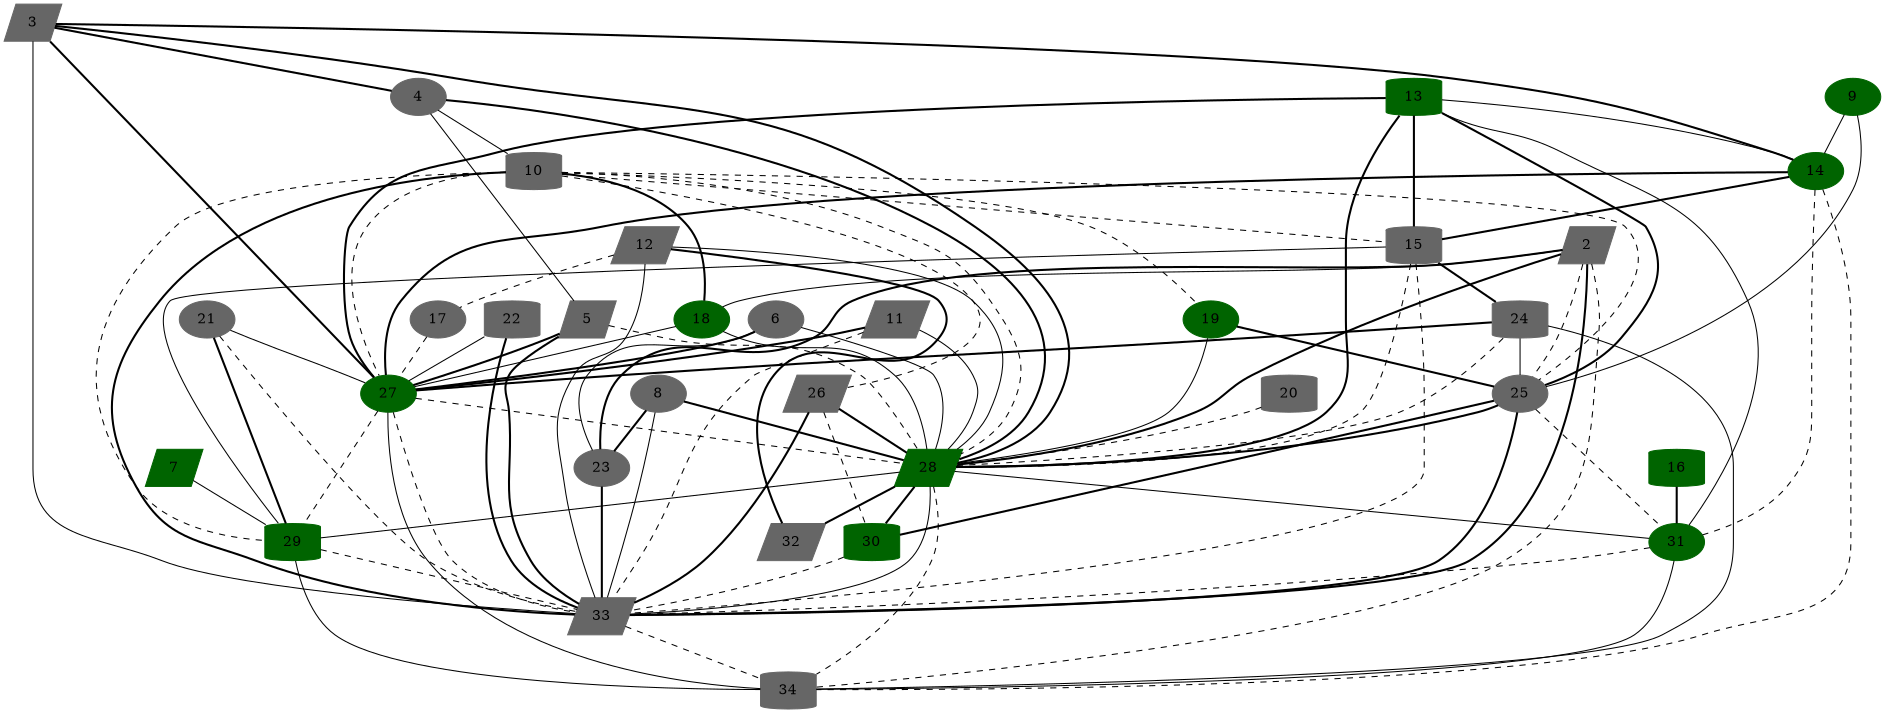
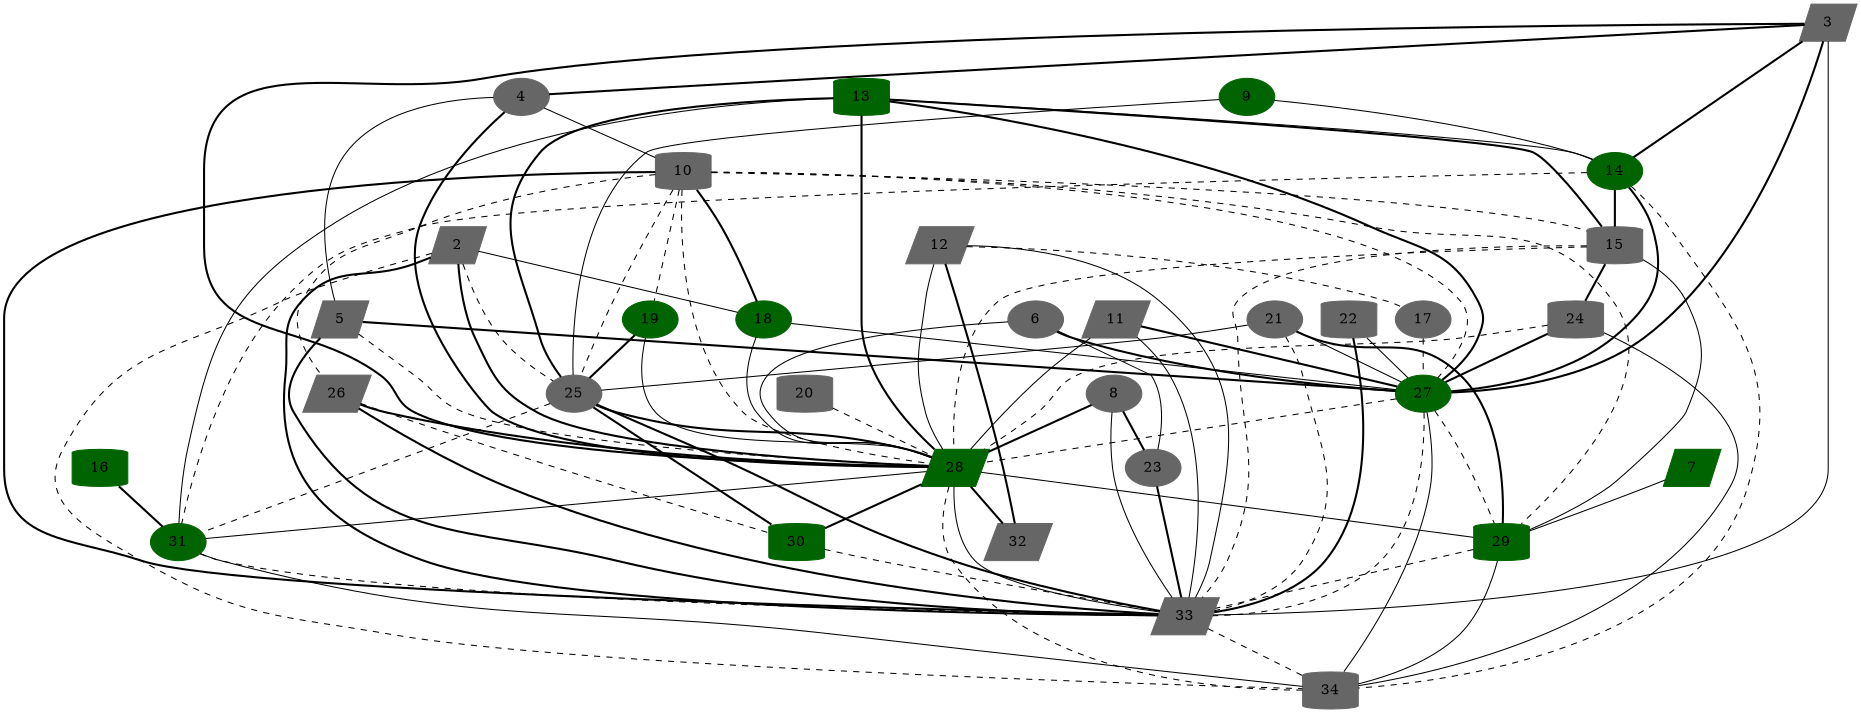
edge "2" -- "23": removed
edge "24" -- "25": now "21" -- "25"
edge "11" -- "33": style dashed -> solid
